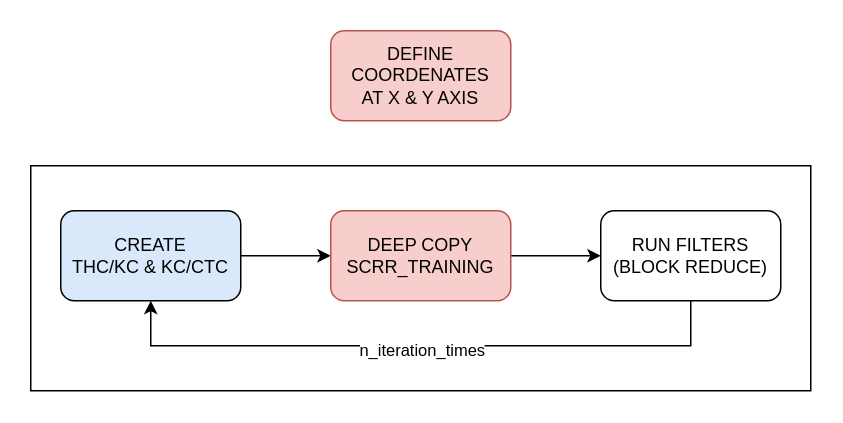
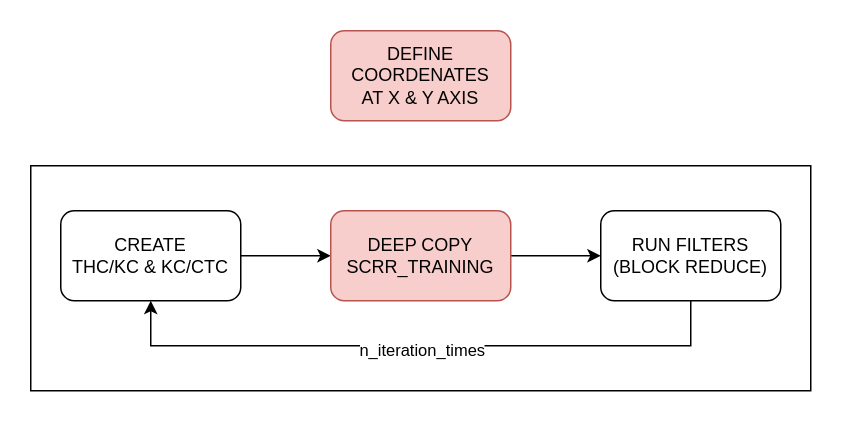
node "CREATE THC/KC & KC/CTC": fillcolor #dae8fc -> #ffffff
